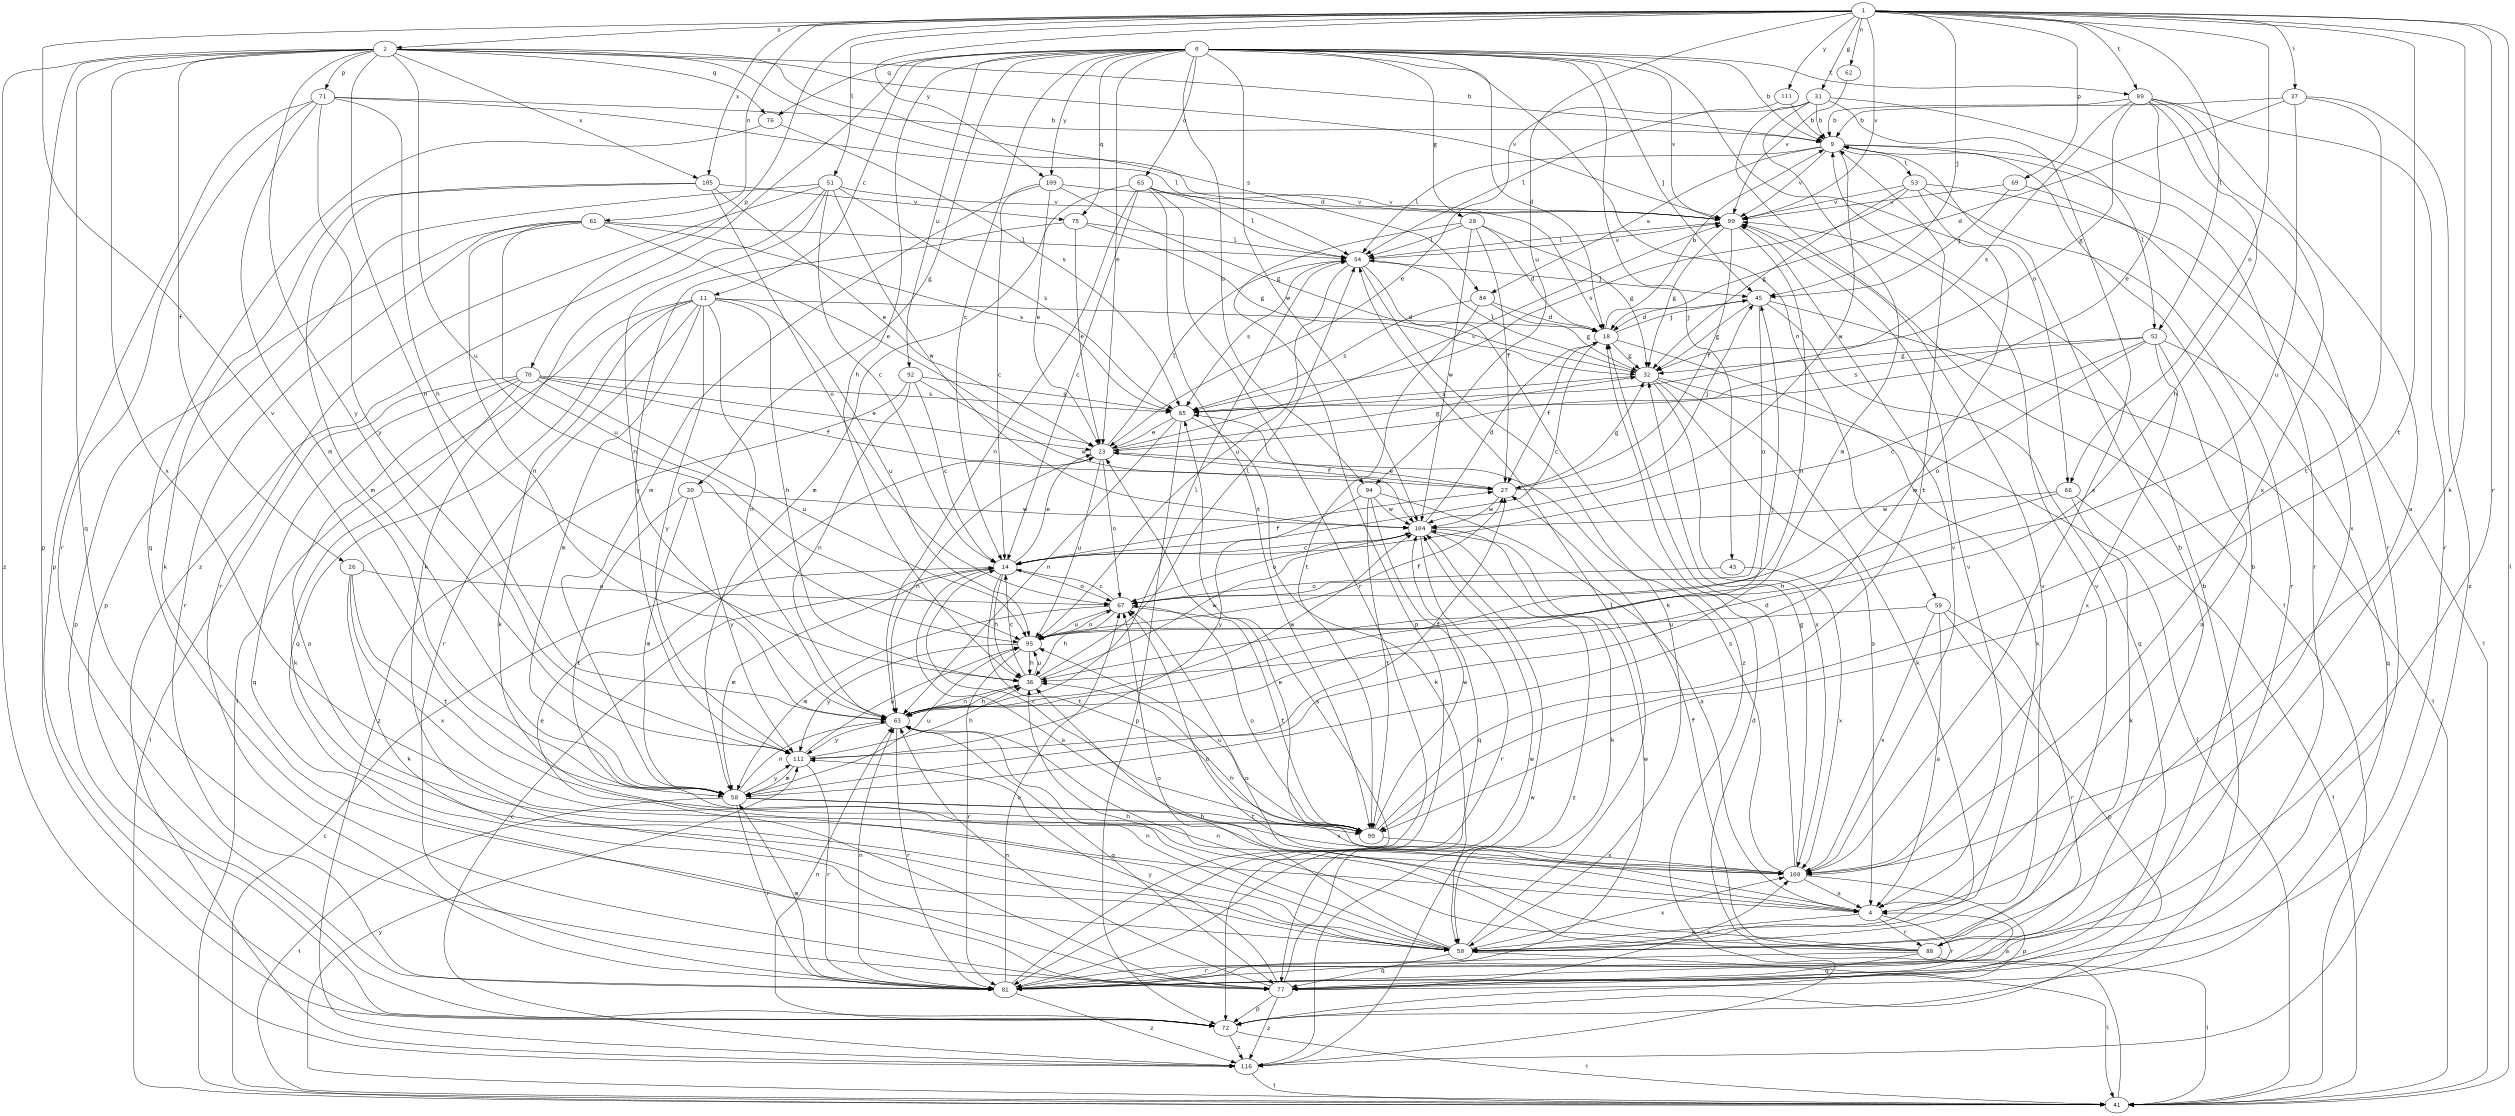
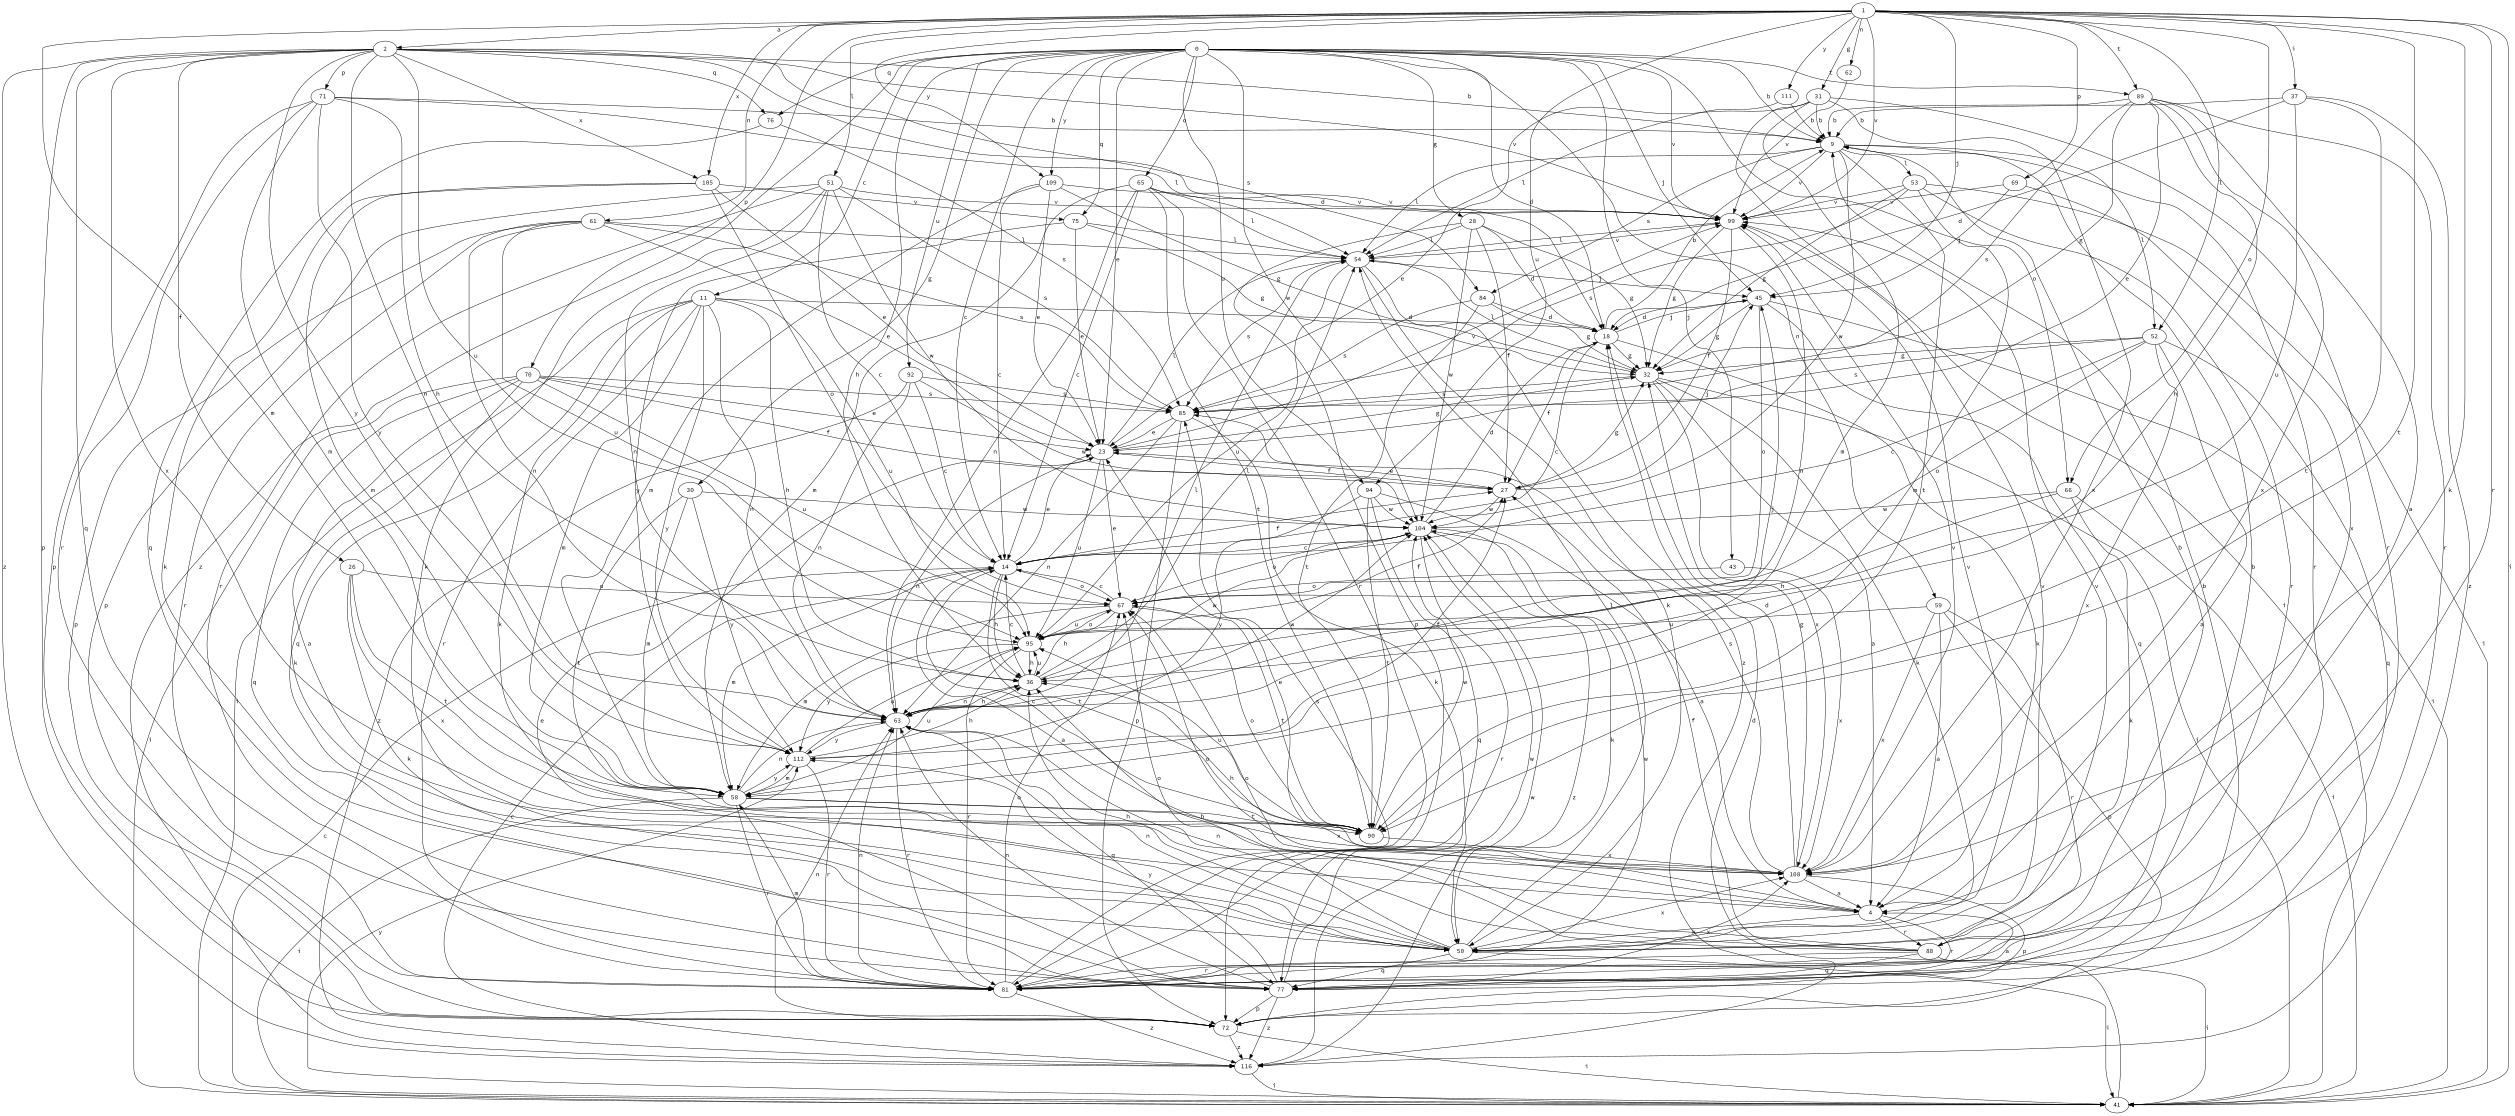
edge "1" -> "58": label "v" -> "m"
edge "23" -> "67": label "o" -> "e"
edge "90" -> "9": reversed
